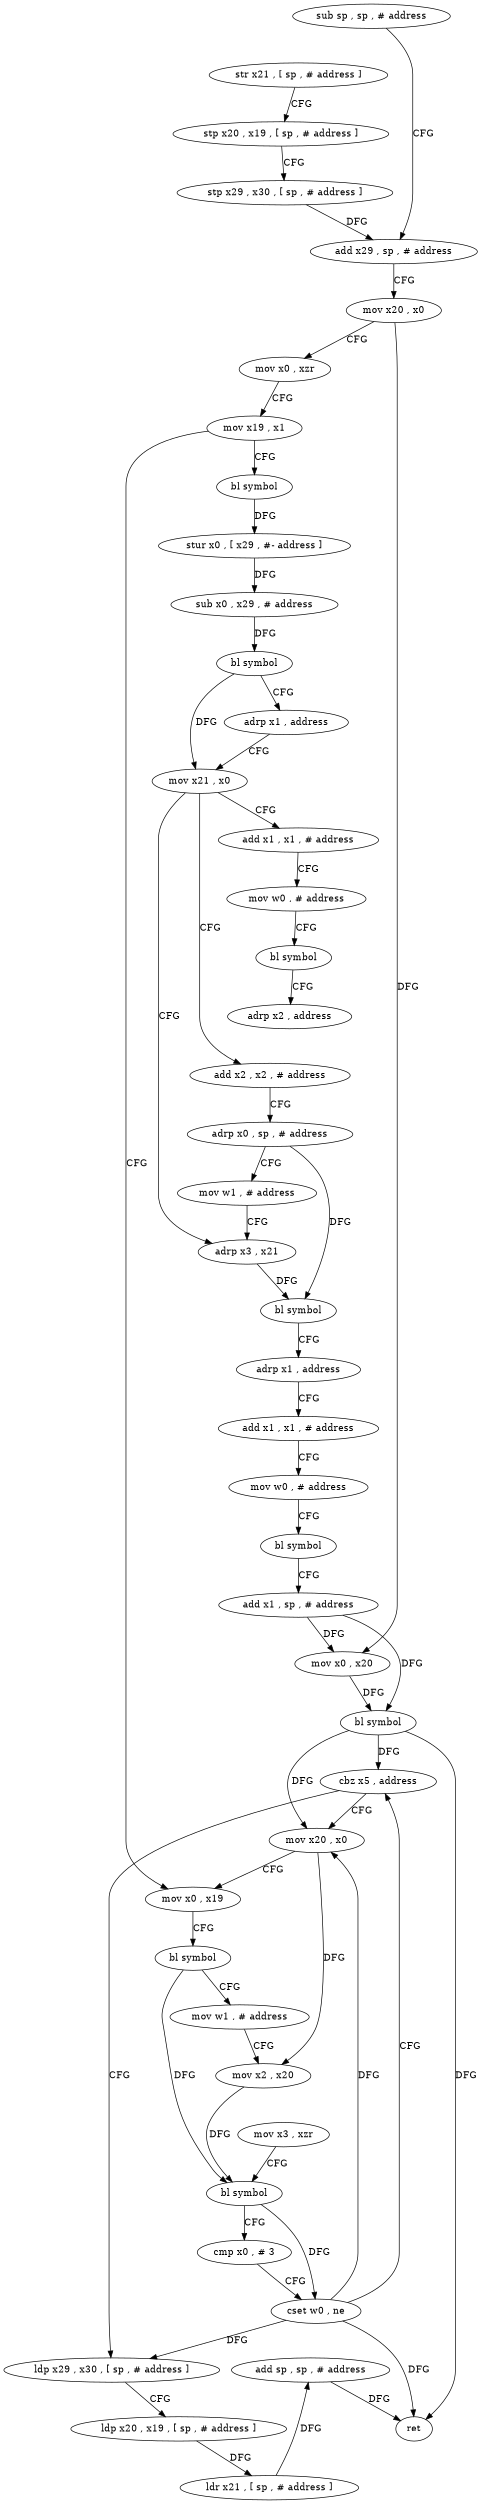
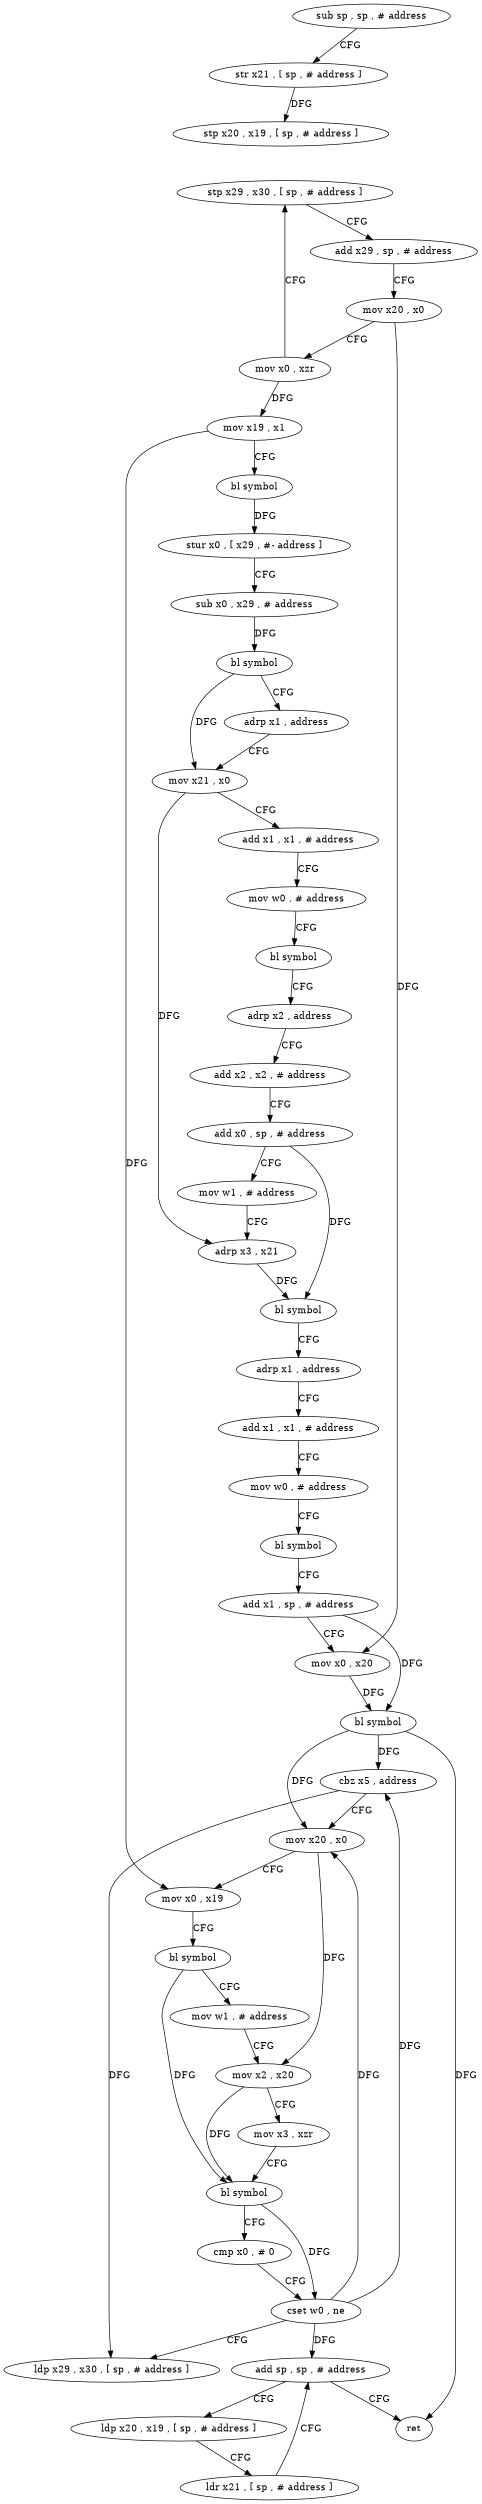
edge "str x21 , [ sp , # address ]" -> "stp x20 , x19 , [ sp , # address ]": label "CFG" -> "DFG"
edge "sub sp , sp , # address" -> "add x29 , sp , # address": now "sub sp , sp , # address" -> "str x21 , [ sp , # address ]"
edge "stp x20 , x19 , [ sp , # address ]" -> "stp x29 , x30 , [ sp , # address ]": now "mov x0 , xzr" -> "stp x29 , x30 , [ sp , # address ]"
edge "stp x29 , x30 , [ sp , # address ]" -> "add x29 , sp , # address": label "DFG" -> "CFG"
edge "mov x0 , xzr" -> "mov x19 , x1": label "CFG" -> "DFG"
edge "stur x0 , [ x29 , #- address ]" -> "sub x0 , x29 , # address": label "DFG" -> "CFG"
edge "mov x21 , x0" -> "add x2 , x2 , # address": now "adrp x2 , address" -> "add x2 , x2 , # address"
edge "mov x21 , x0" -> "adrp x3 , x21": label "CFG" -> "DFG"
node "adrp x0 , sp , # address": label "adrp x0 , sp , # address" -> "add x0 , sp , # address"
edge "mov x19 , x1" -> "mov x0 , x19": label "CFG" -> "DFG"
edge "add x1 , sp , # address" -> "mov x0 , x20": label "DFG" -> "CFG"
edge "cset w0 , ne" -> "cbz x5 , address": label "CFG" -> "DFG"
edge "cbz x5 , address" -> "ldp x29 , x30 , [ sp , # address ]": label "CFG" -> "DFG"
edge "mov x2 , x20" -> "mov x3 , xzr": added, label "CFG"
node "cmp x0 , # 3": label "cmp x0 , # 3" -> "cmp x0 , # 0"
edge "cset w0 , ne" -> "ldp x29 , x30 , [ sp , # address ]": label "DFG" -> "CFG"
edge "cset w0 , ne" -> "ret": now "cset w0 , ne" -> "add sp , sp , # address"
edge "ldp x29 , x30 , [ sp , # address ]" -> "ldp x20 , x19 , [ sp , # address ]": now "add sp , sp , # address" -> "ldp x20 , x19 , [ sp , # address ]"
edge "add sp , sp , # address" -> "ret": label "DFG" -> "CFG"
edge "ldr x21 , [ sp , # address ]" -> "add sp , sp , # address": label "DFG" -> "CFG"
edge "ldp x20 , x19 , [ sp , # address ]" -> "ldr x21 , [ sp , # address ]": label "DFG" -> "CFG"
